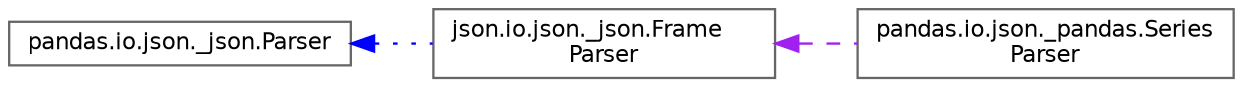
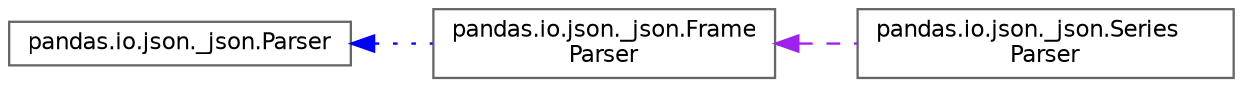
node "json.io.json._json.Frame Parser": label "json.io.json._json.Frame Parser" -> "pandas.io.json._json.Frame Parser"
node "pandas.io.json._pandas.Series Parser": label "pandas.io.json._pandas.Series Parser" -> "pandas.io.json._json.Series Parser"
